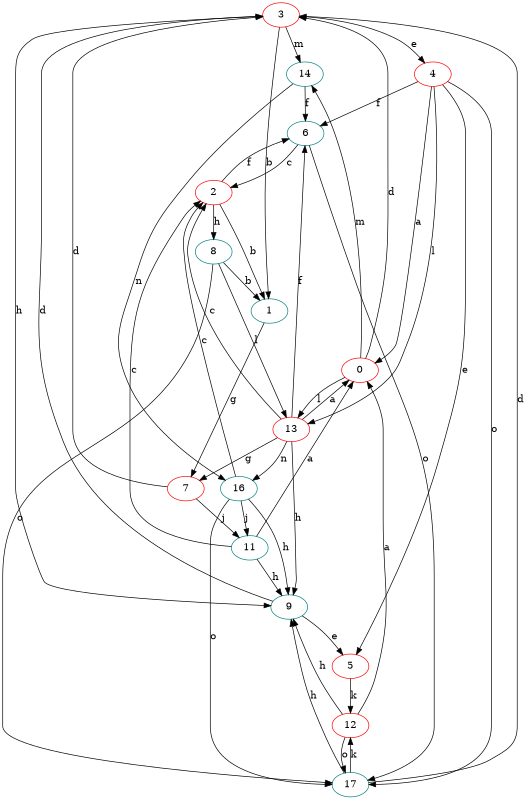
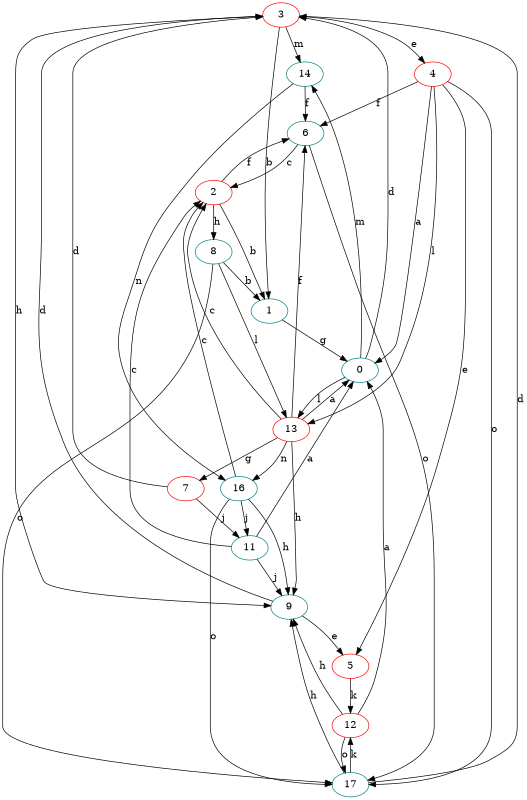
node "0": color red -> teal
edge "1" -> "7": now "1" -> "0"
edge "11" -> "9": label "h" -> "j"
